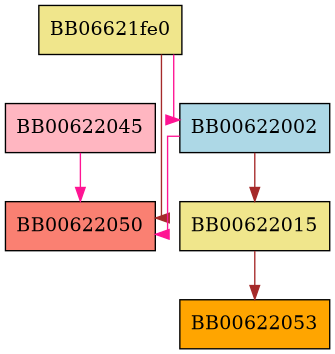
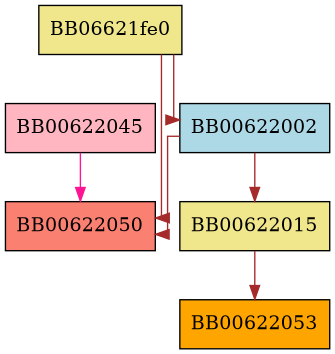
edge "BB06621fe0" -> "BB00622002": color deeppink -> brown
edge "BB00622002" -> "BB00622050": color deeppink -> brown
